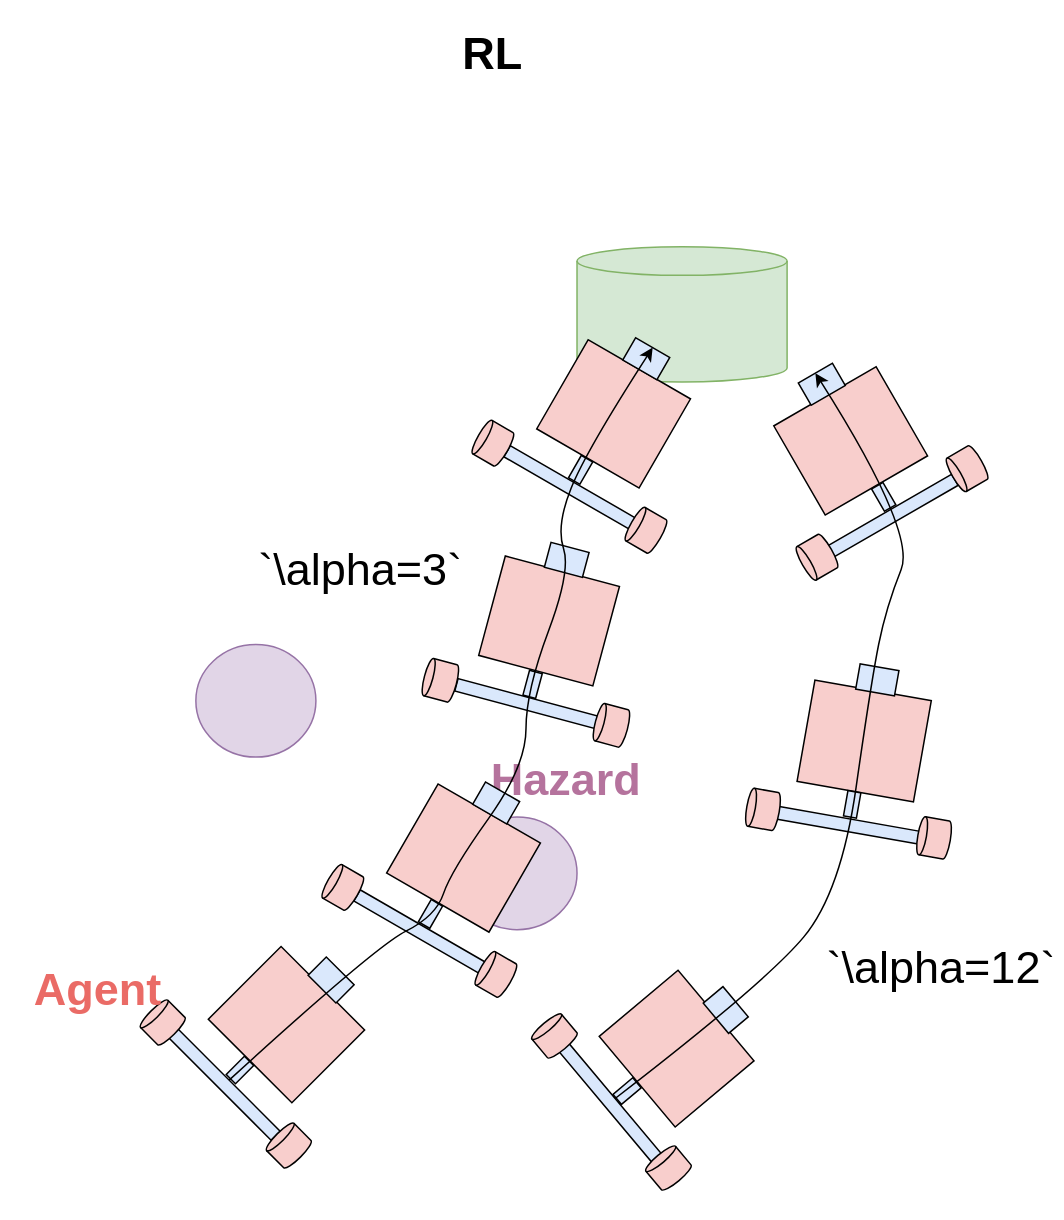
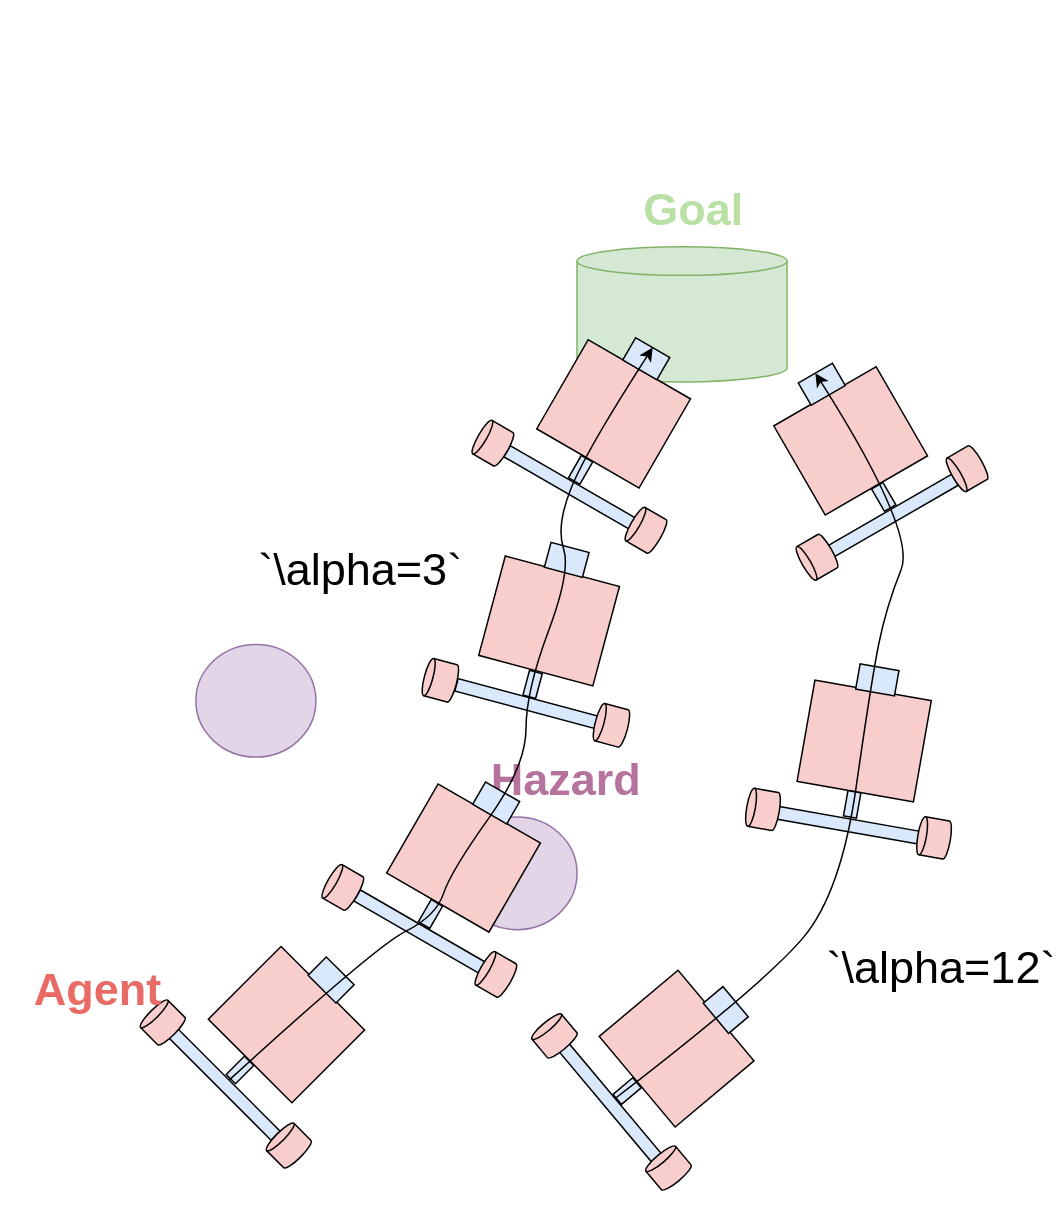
node "RL": removed
node "Goal": added
